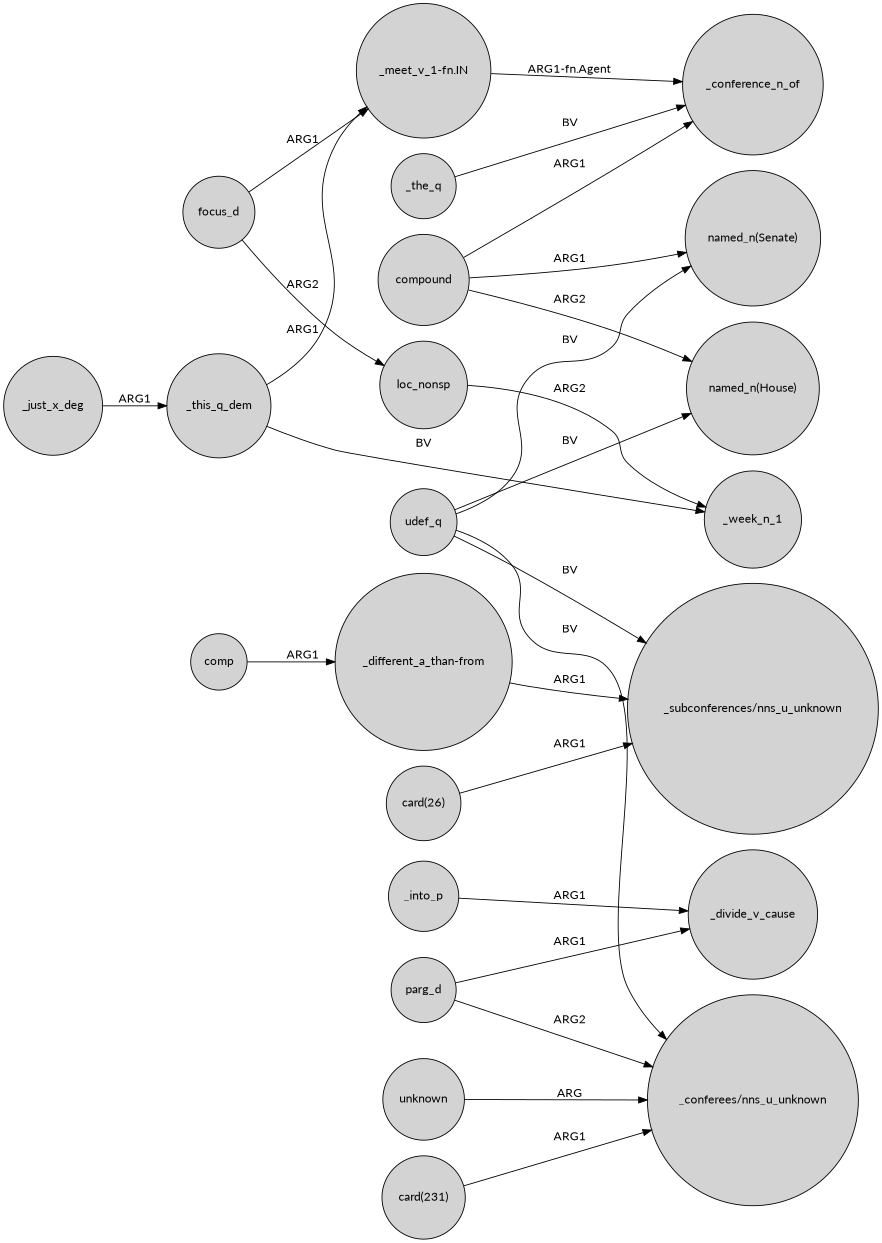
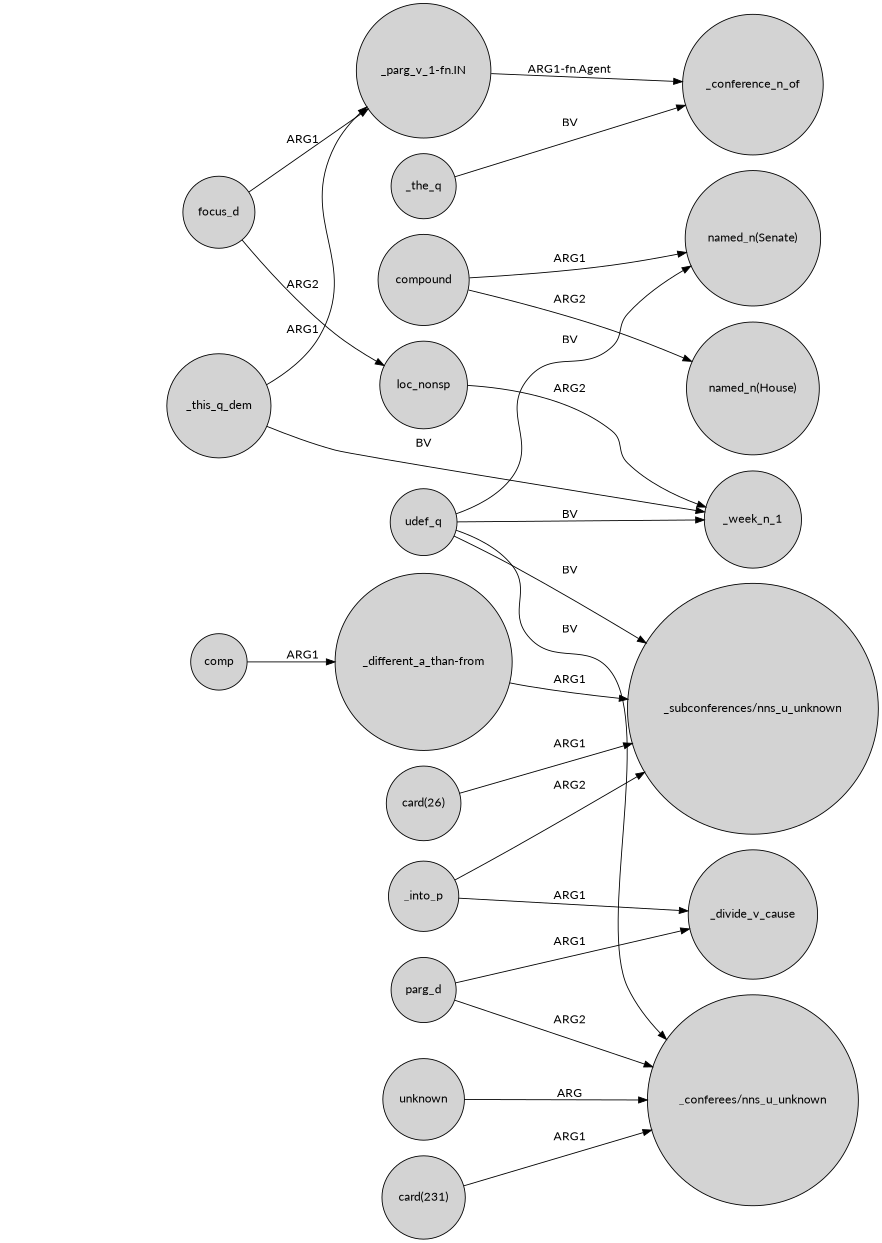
node "_meet_v_1-fn.IN": label "_meet_v_1-fn.IN" -> "_parg_v_1-fn.IN"
edge "compound" -> "_conference_n_of": removed, label "ARG1"
node "_just_x_deg": removed
edge "udef_q" -> "named_n(House)": now "udef_q" -> "_week_n_1"
edge "_into_p" -> "_subconferences/nns_u_unknown": added, label "ARG2"
